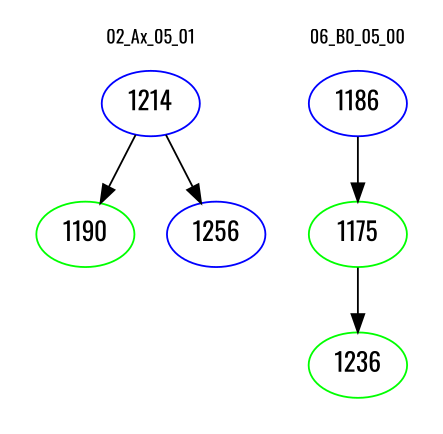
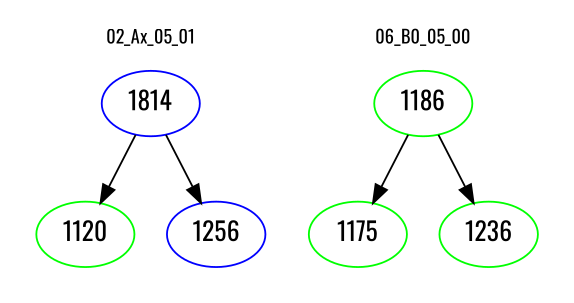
node "1214": label "1214" -> "1814"
node "1186": color blue -> green
node "1190": label "1190" -> "1120"
edge "1175" -> "1236": now "1186" -> "1236"
